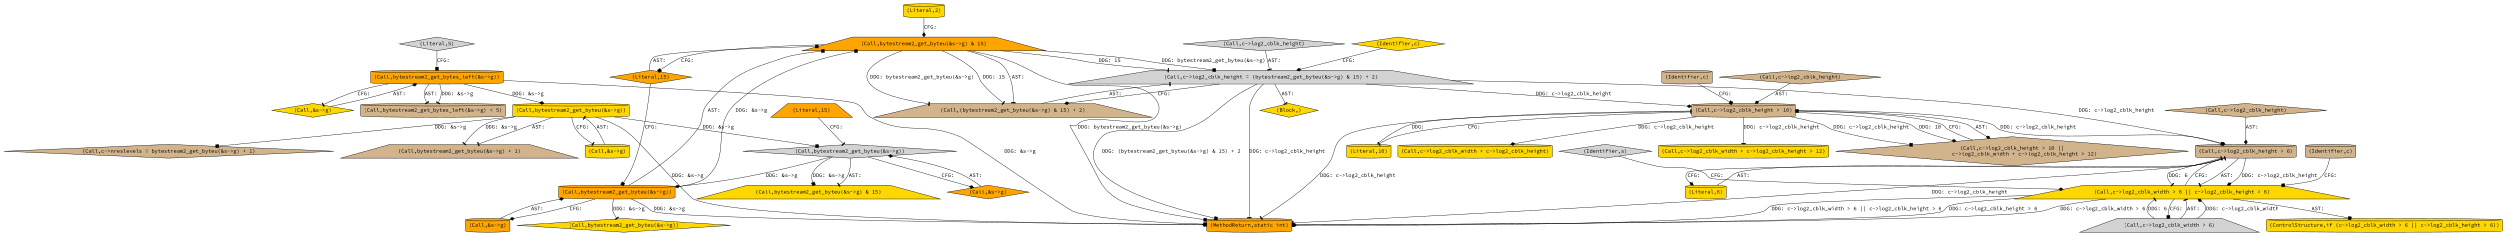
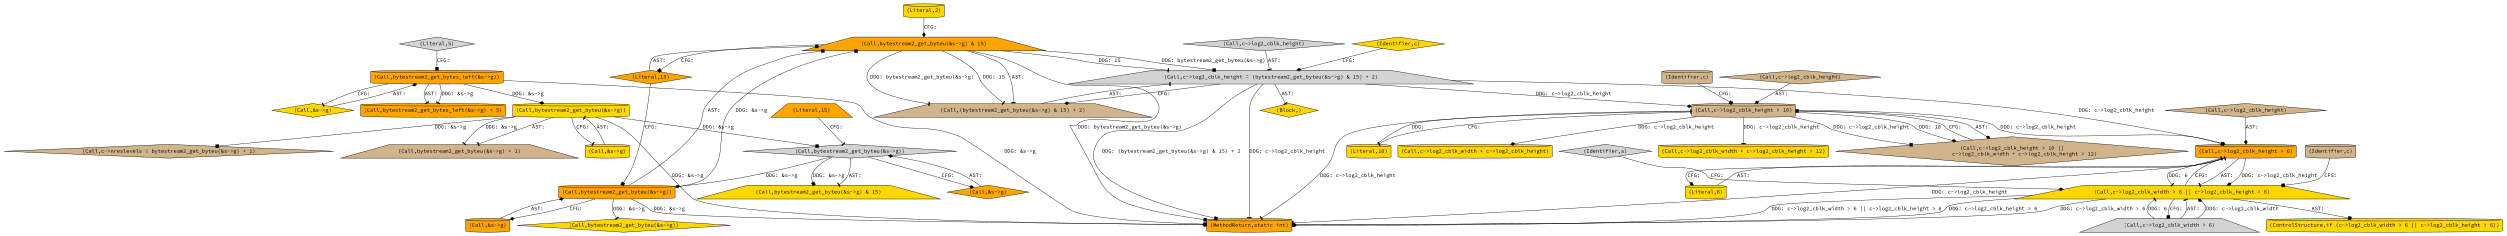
node "(Call,bytestream2_get_bytes_left(&s->g) < 5)": fillcolor tan -> orange
node "(Call,c->log2_cblk_height > 6)": fillcolor tan -> orange
